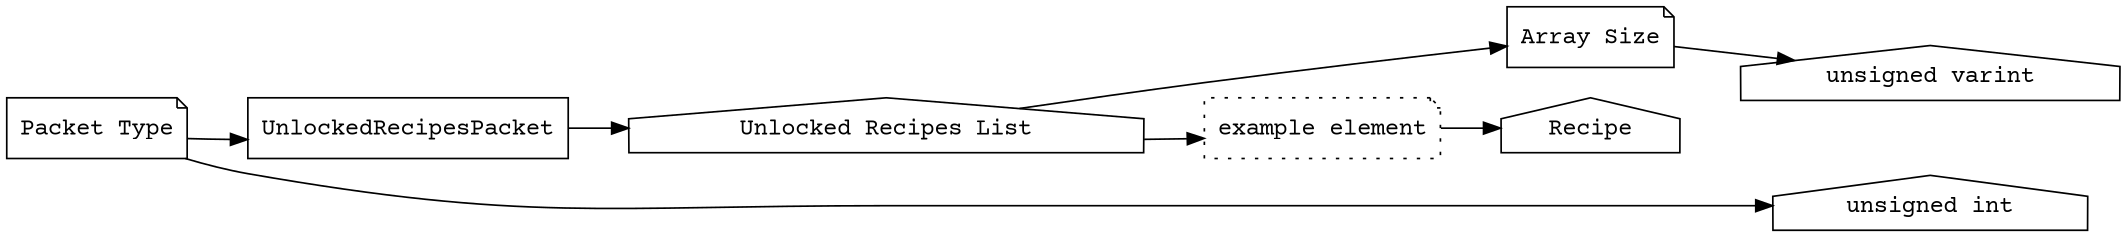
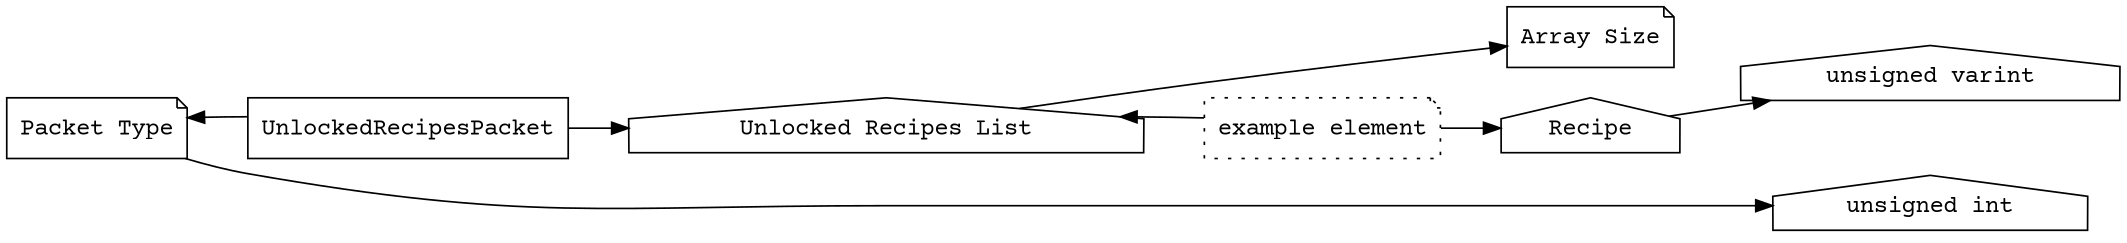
edge "Array Size" -> "unsigned varint": now "Recipe" -> "unsigned varint"
edge "Packet Type" -> "UnlockedRecipesPacket": reversed
edge "Unlocked Recipes List" -> "example element": reversed
